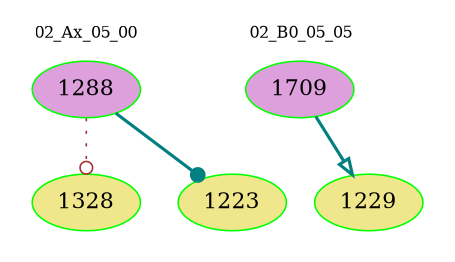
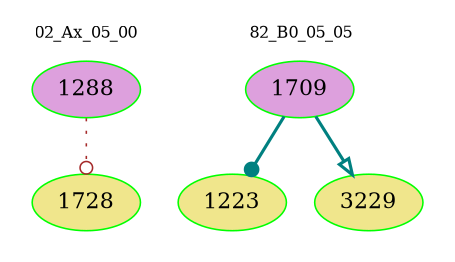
cluster "02_B0_05_05": label "02_B0_05_05" -> "82_B0_05_05"
edge "1288" -> "1223": now "1709" -> "1223"
node "1328": label "1328" -> "1728"
node "1229": label "1229" -> "3229"
